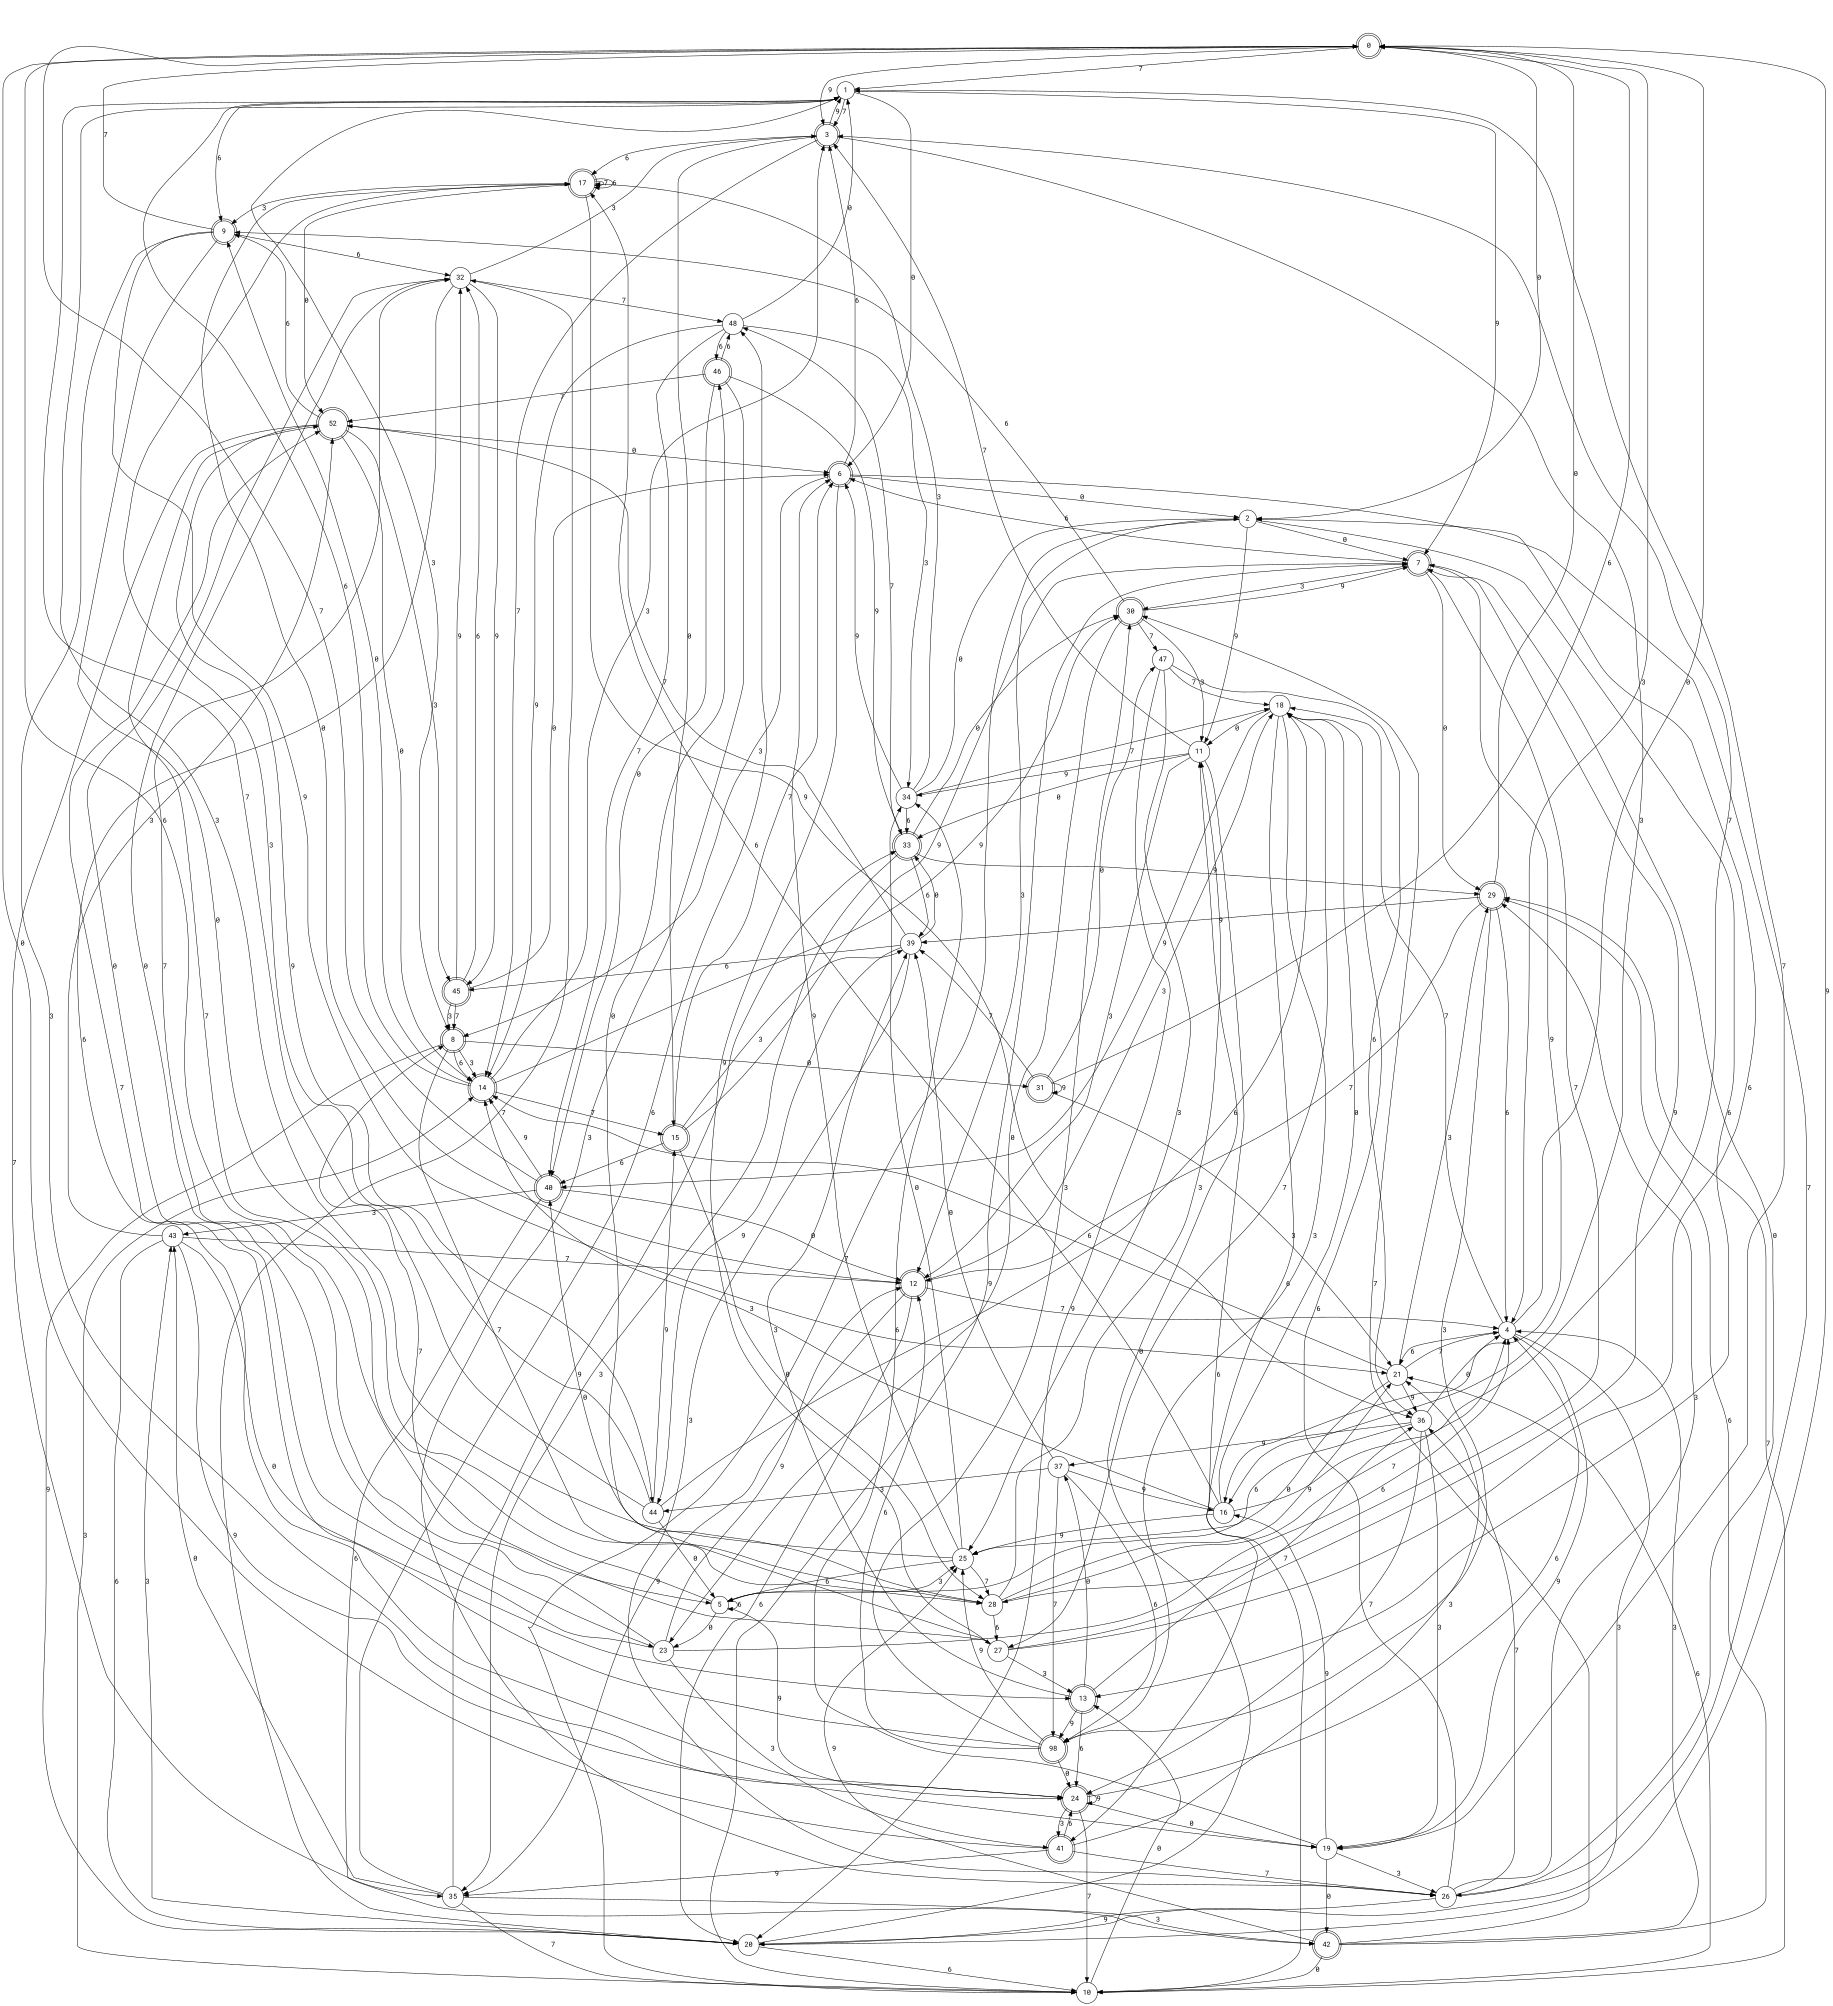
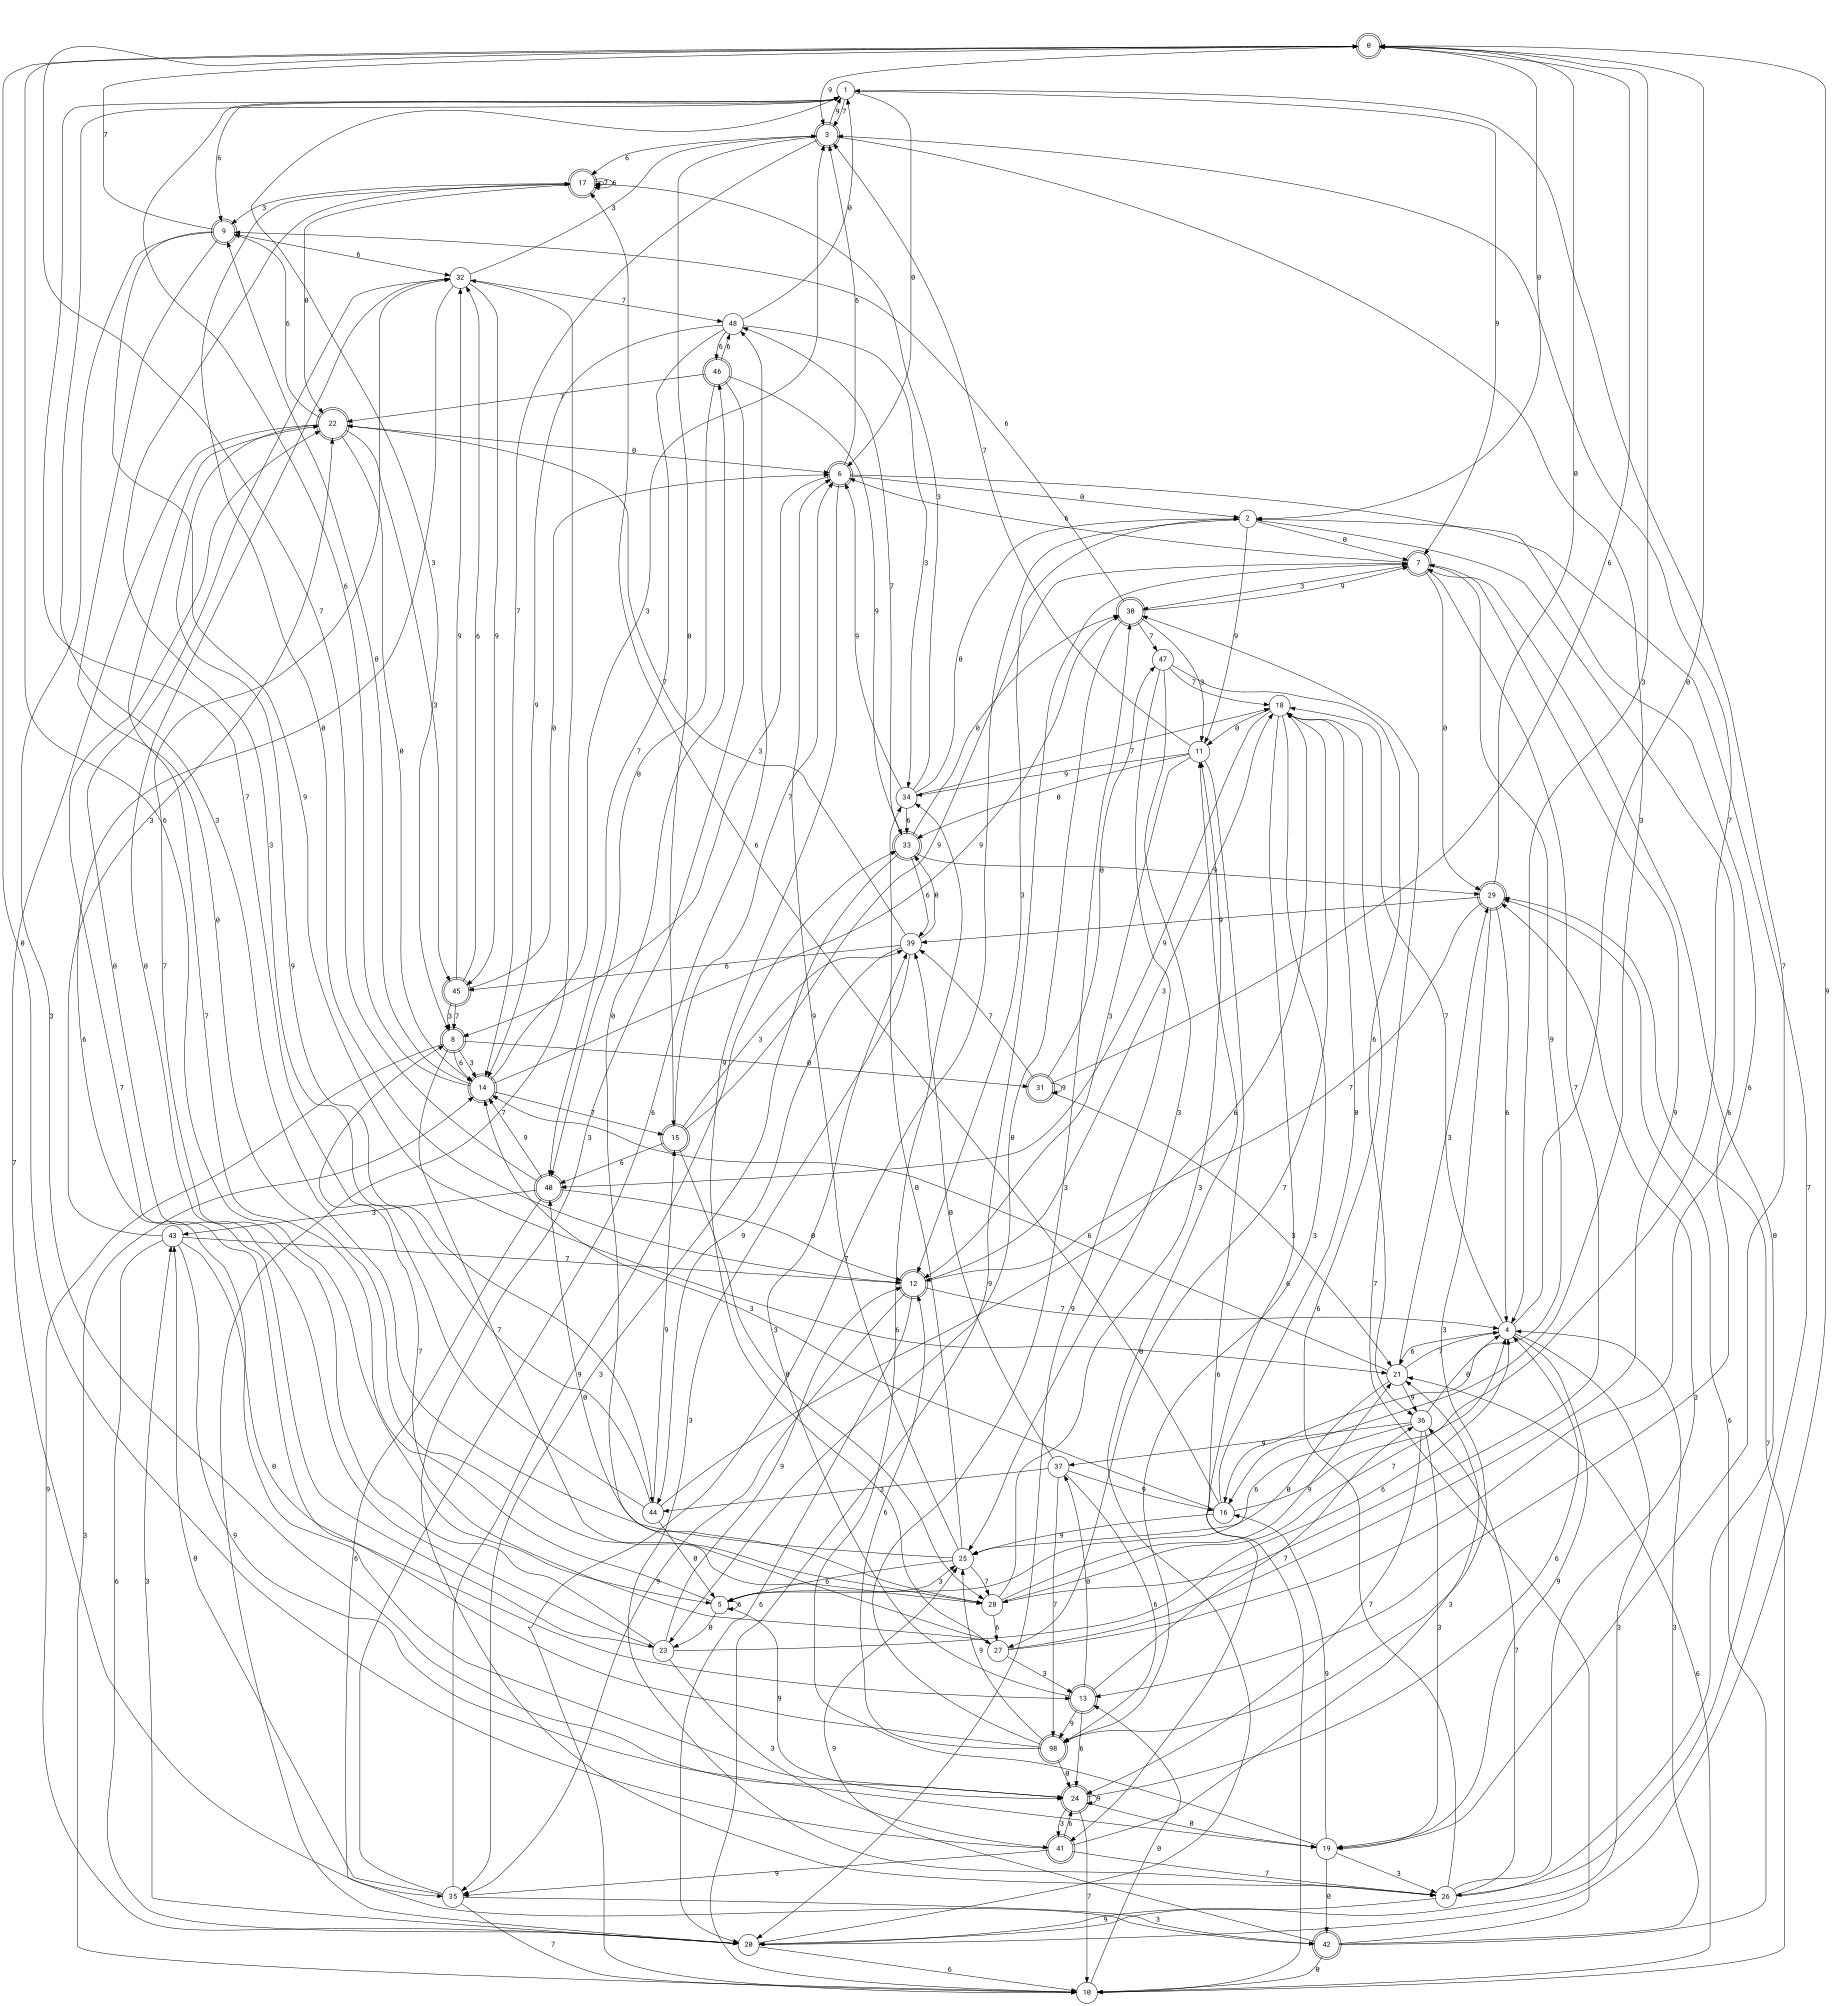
edge "0" -> "1": removed, label "7"
node "52": label "52" -> "22"
edge "17" -> "36": removed, label "9"
